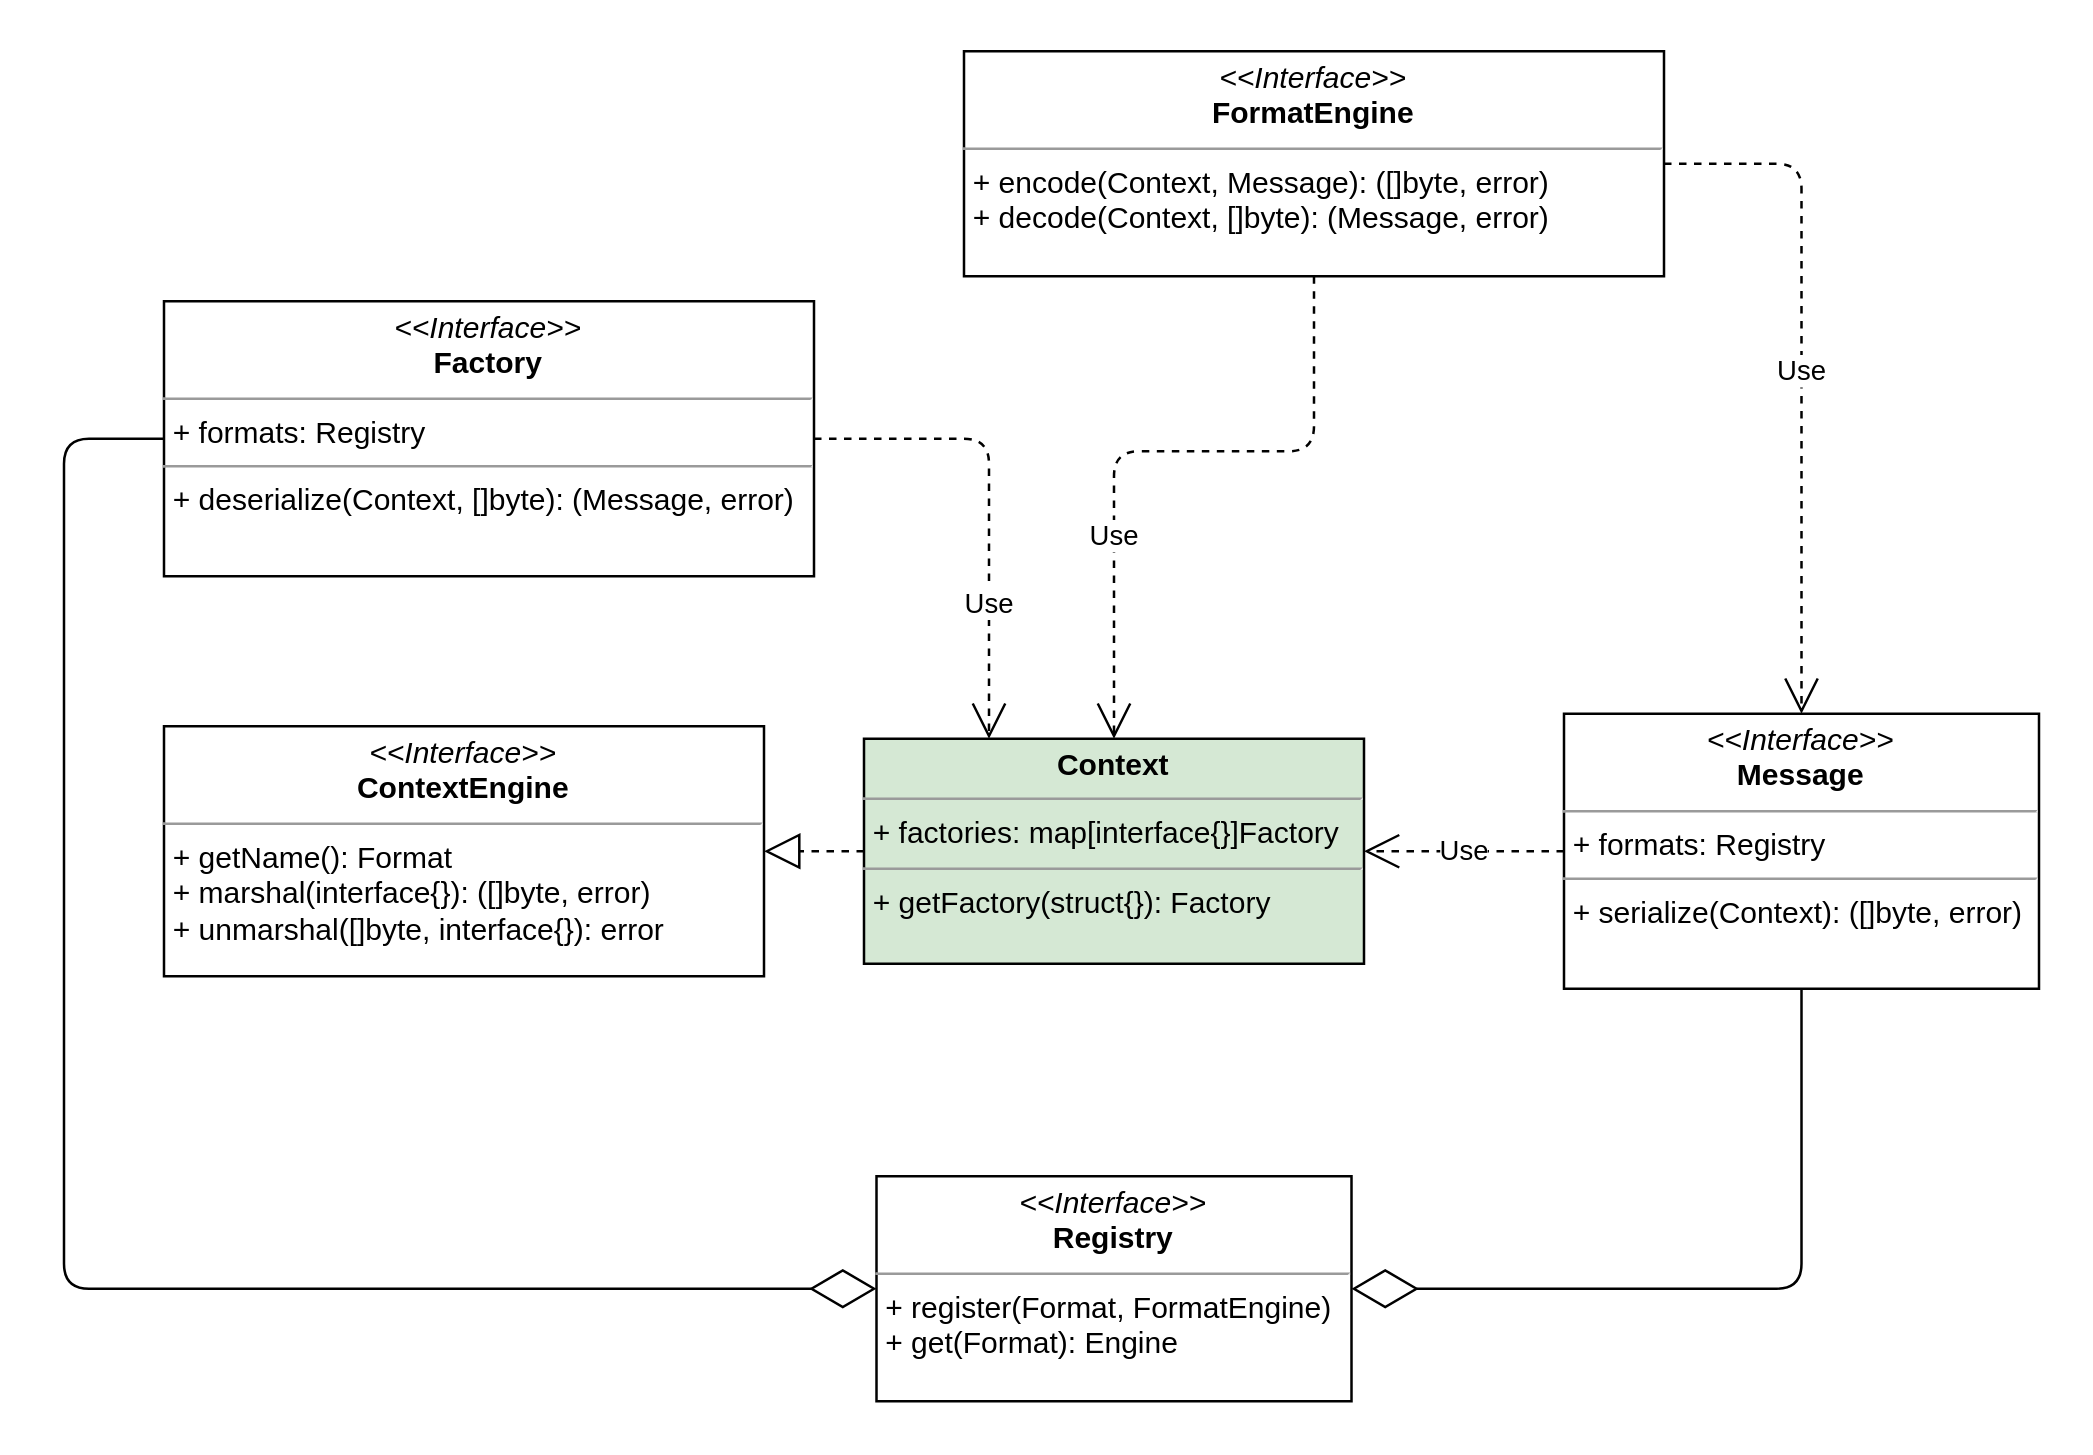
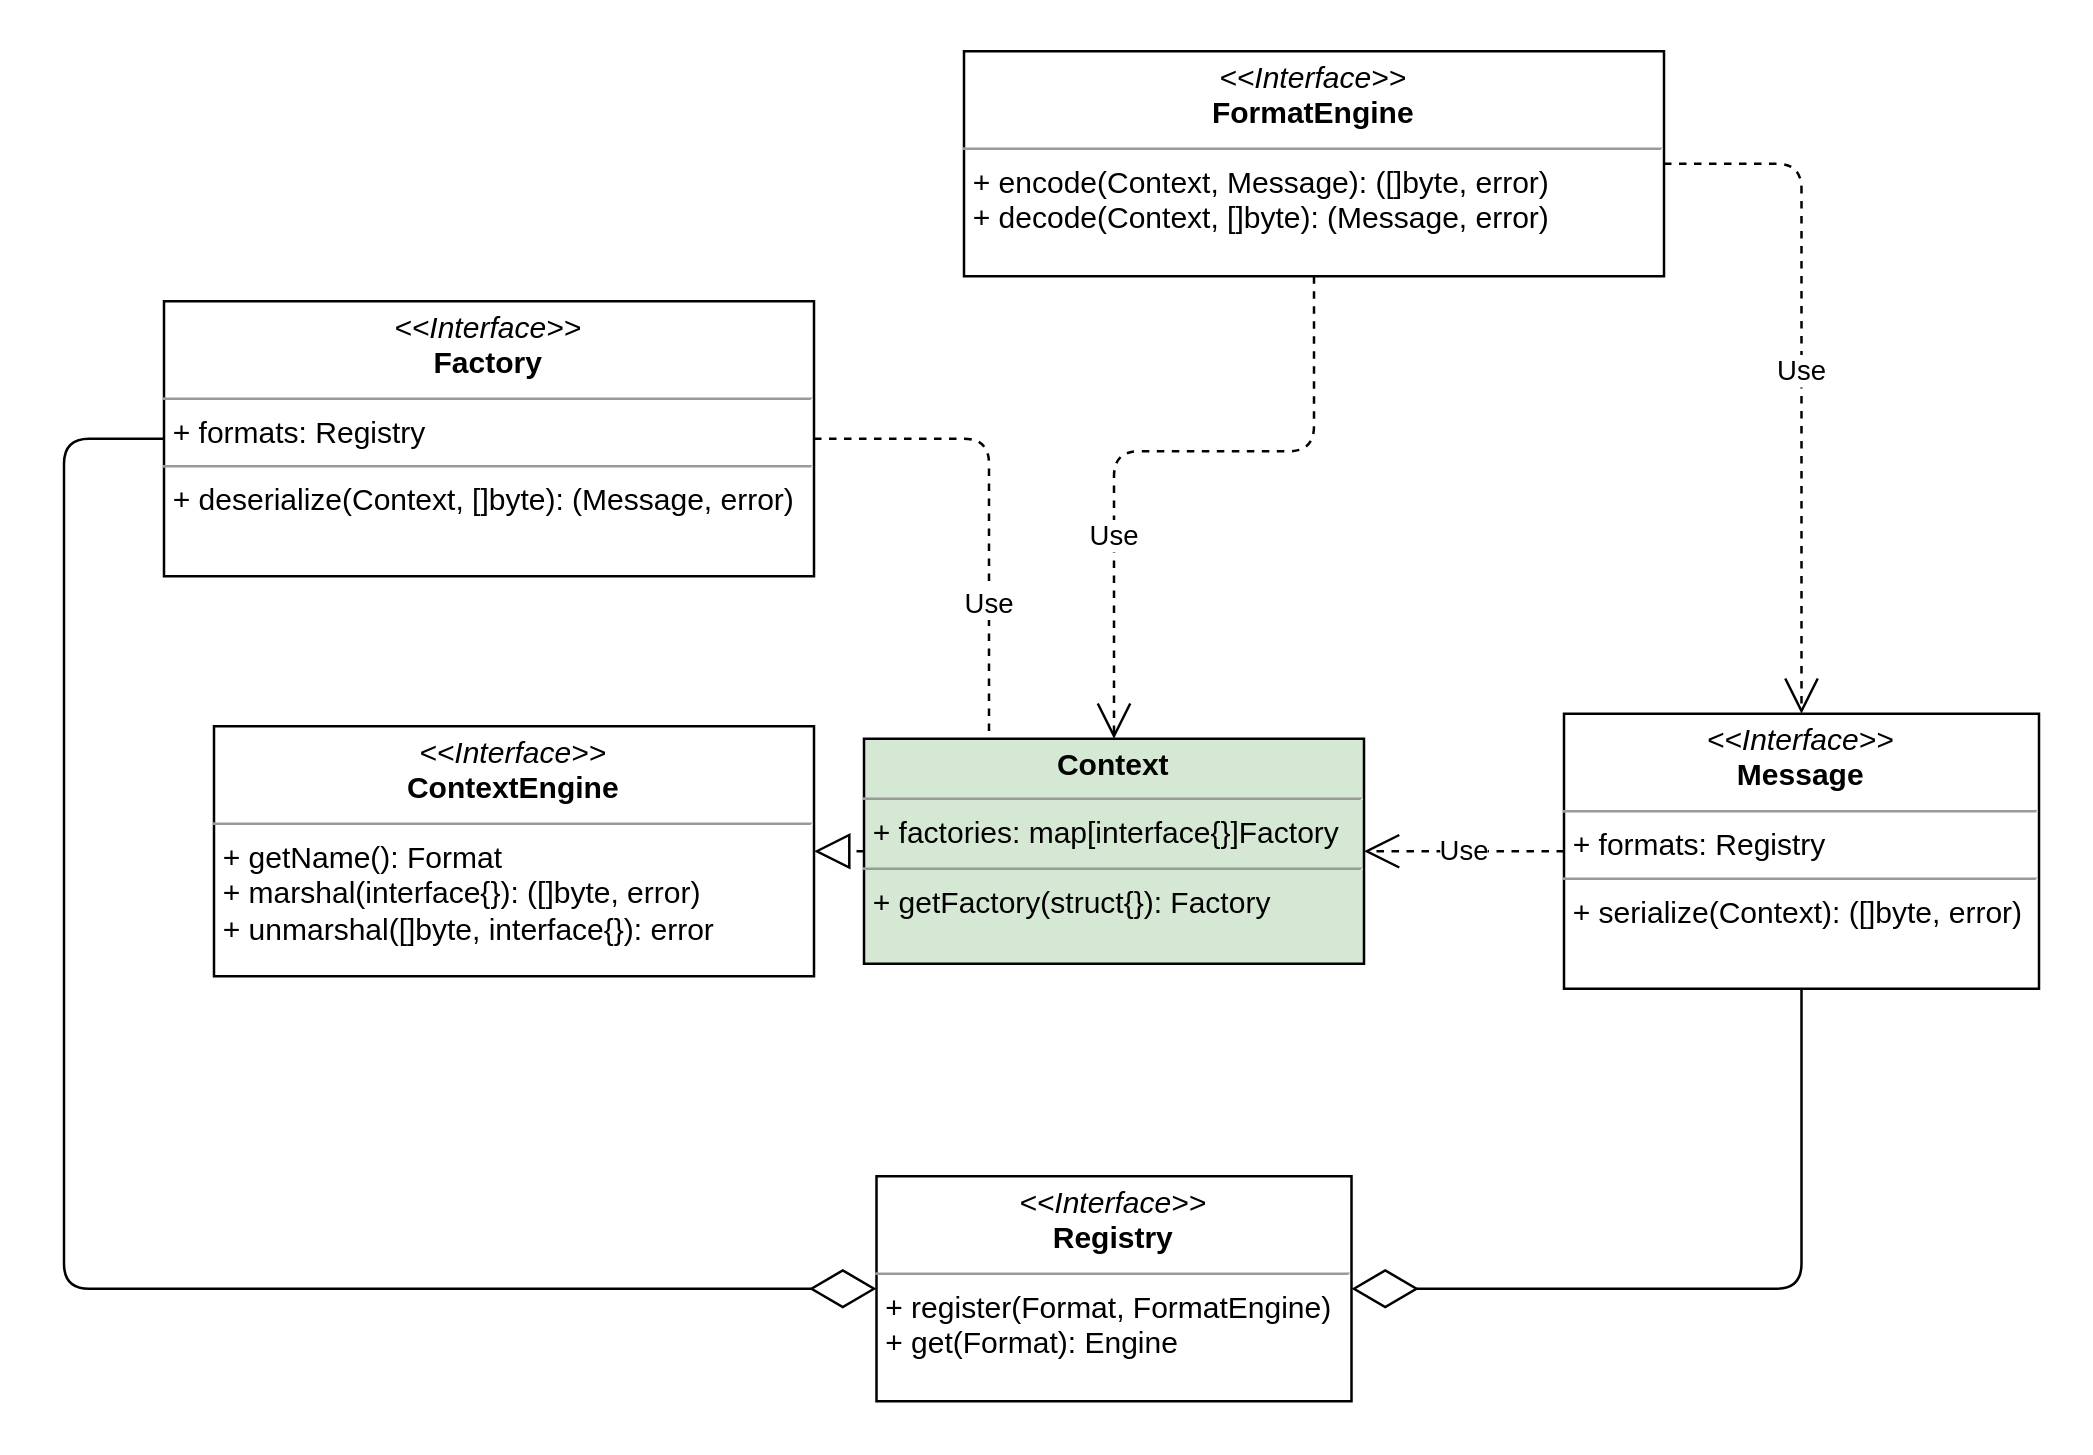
edge "<<Interface>> Factory + formats: Registry + deserialize(Context, []byte): (Message, error)" -> "Context + factories: map[interface{}]Factory + getFactory(struct{}): Factory": arrowhead open -> none
node "<<Interface>> ContextEngine + getName(): Format + marshal(interface{}): ([]byte, error) + unmarshal([]byte, interface{}): error": moved (464, 851) -> (514, 851)
